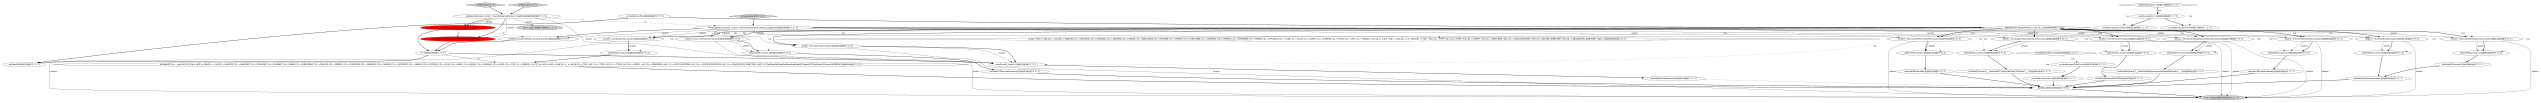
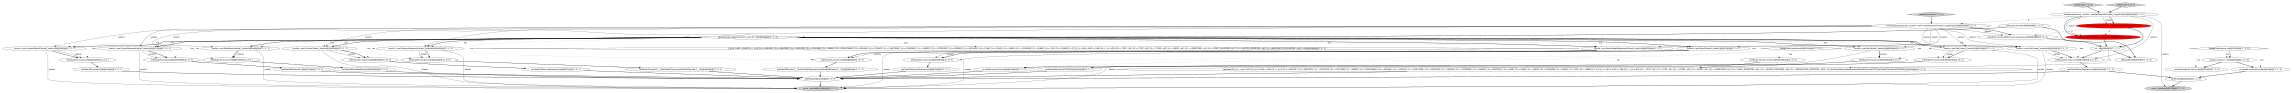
edge "{setState(567)constant()}@@@26@@@['0', '0', '1']" -> "{setState(566)extractExpression()}@@@19@@@['0', '0', '1']": now "{setState(567)constant()}@@@26@@@['0', '0', '1']" -> "{exitRule()}@@@105@@@['0', '0', '1']"
node "{exitRule()}@@@24@@@['1', '1', '0']": added
edge "{setState(565)castExpression()}@@@12@@@['1', '1', '1']" -> "{exitRule()}@@@105@@@['0', '0', '1']": style dashed -> bold
